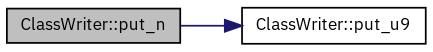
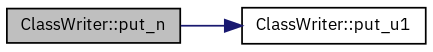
node "ClassWriter::put_u9": label "ClassWriter::put_u9" -> "ClassWriter::put_u1"
